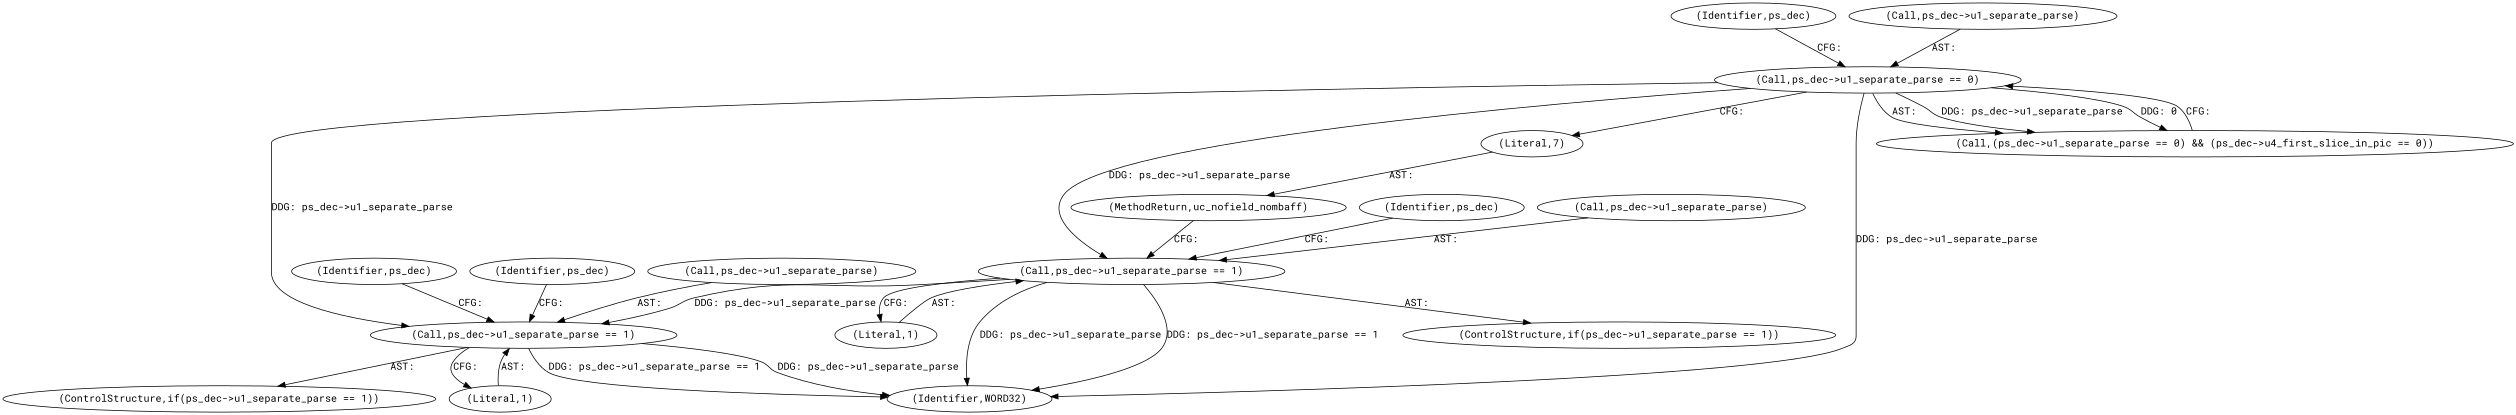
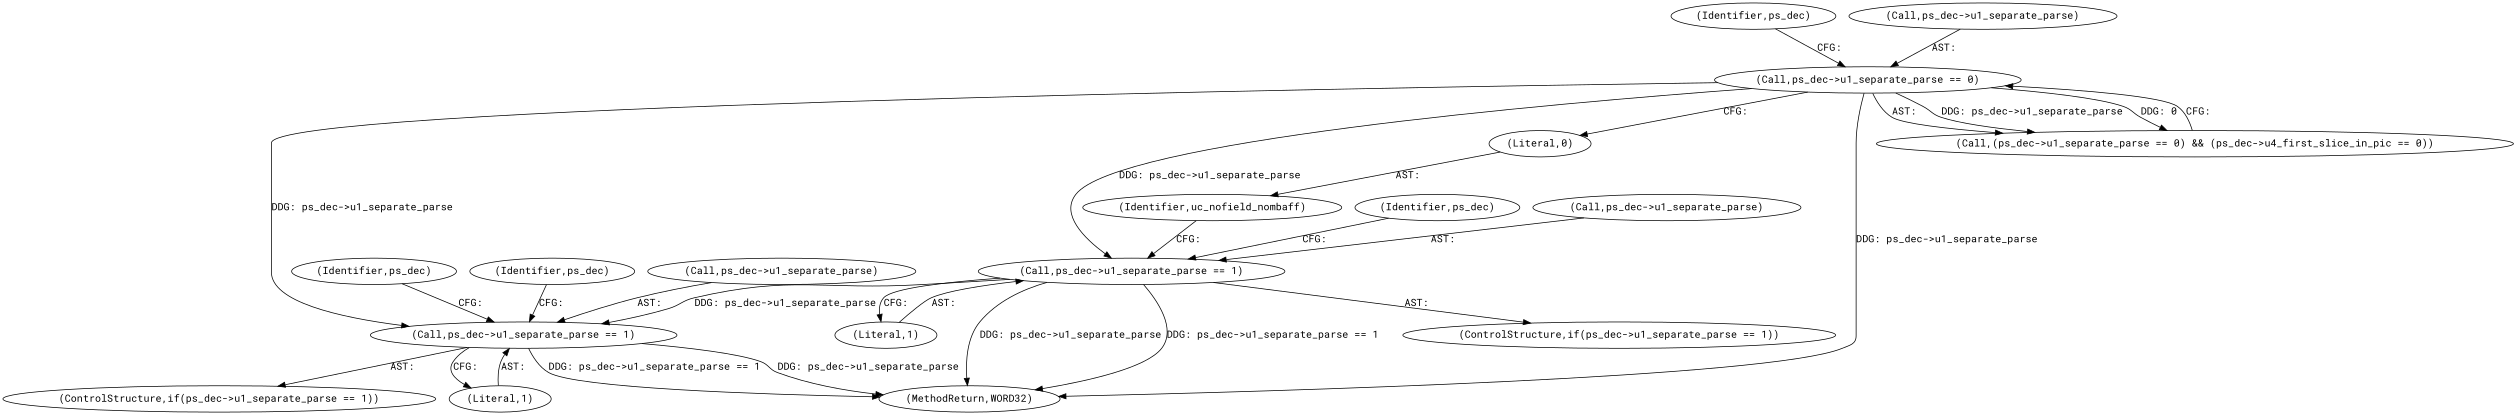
node "(Literal,7)": label "(Literal,7)" -> "(Literal,0)"
node "(MethodReturn,uc_nofield_nombaff)": label "(MethodReturn,uc_nofield_nombaff)" -> "(Identifier,uc_nofield_nombaff)"
node "(Identifier,WORD32)": label "(Identifier,WORD32)" -> "(MethodReturn,WORD32)"
